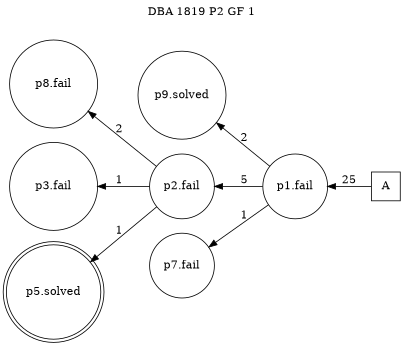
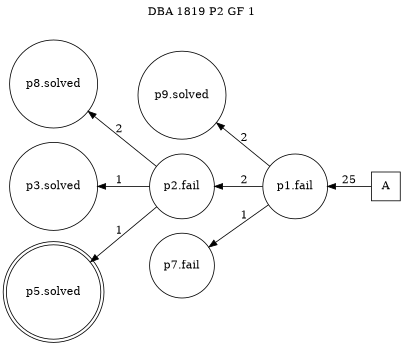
node "p8.fail": label "p8.fail" -> "p8.solved"
edge "p1.fail" -> "p2.fail": label "5" -> "2"
node "p3.fail": label "p3.fail" -> "p3.solved"
